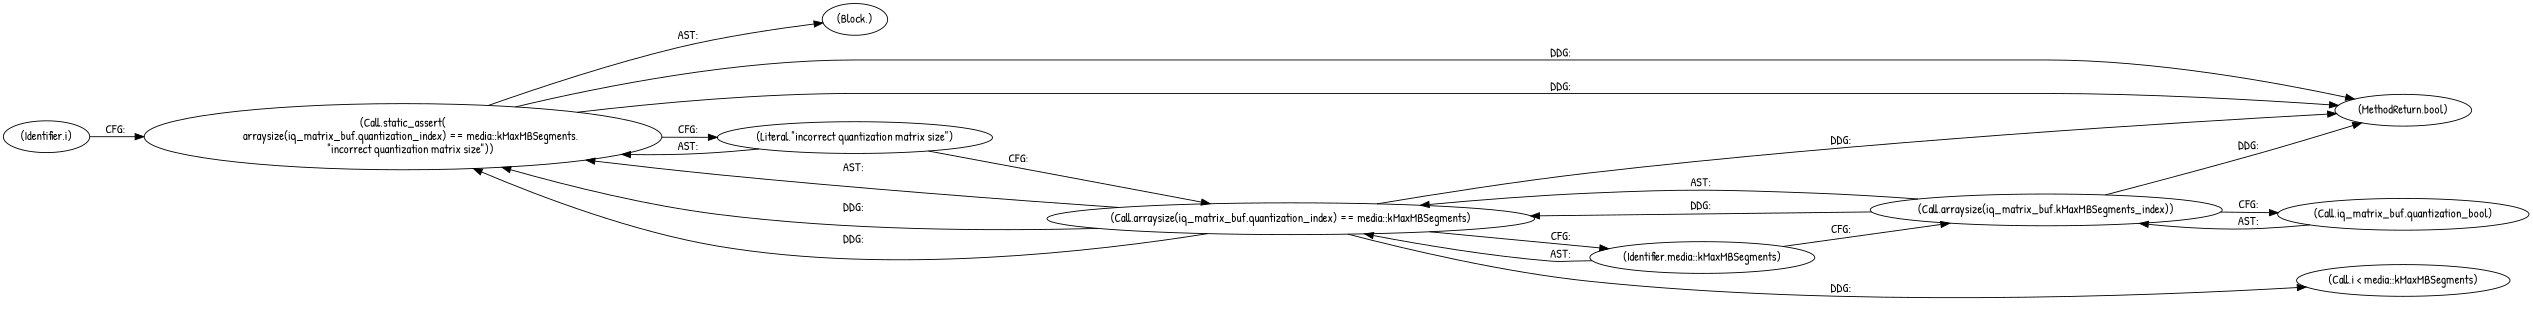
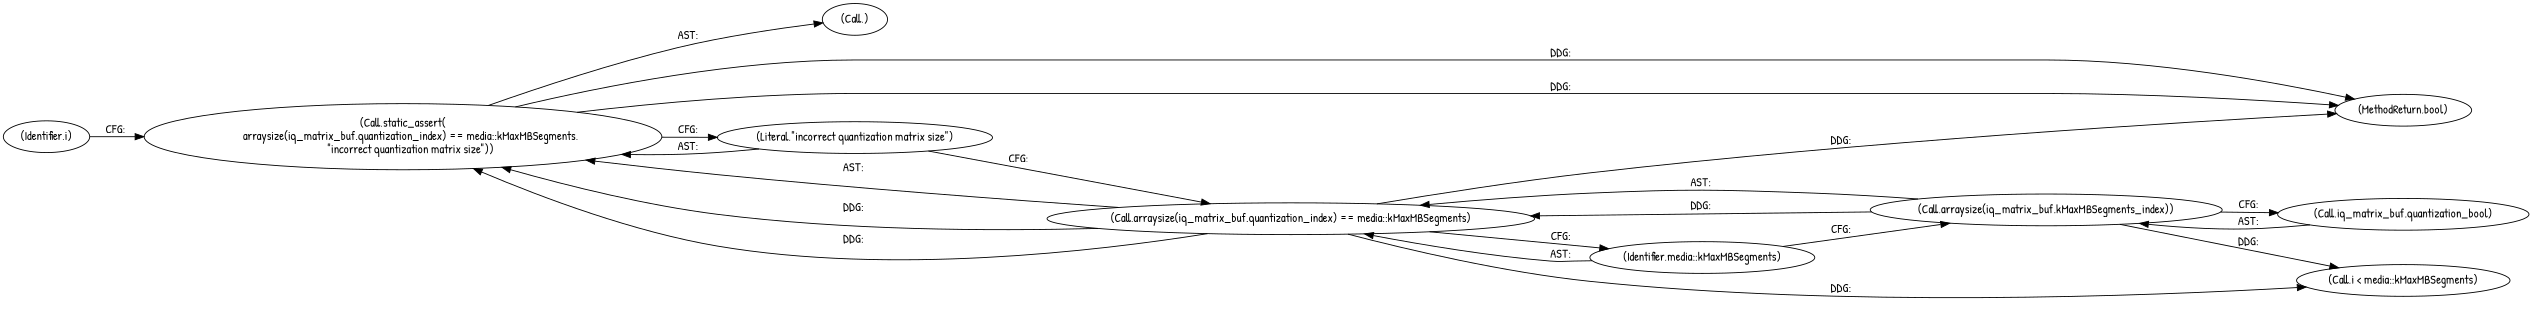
node "(Block,)": label "(Block,)" -> "(Call,)"
edge "(Call,arraysize(iq_matrix_buf.kMaxMBSegments_index))" -> "(MethodReturn,bool)": now "(Call,arraysize(iq_matrix_buf.kMaxMBSegments_index))" -> "(Call,i < media::kMaxMBSegments)"
